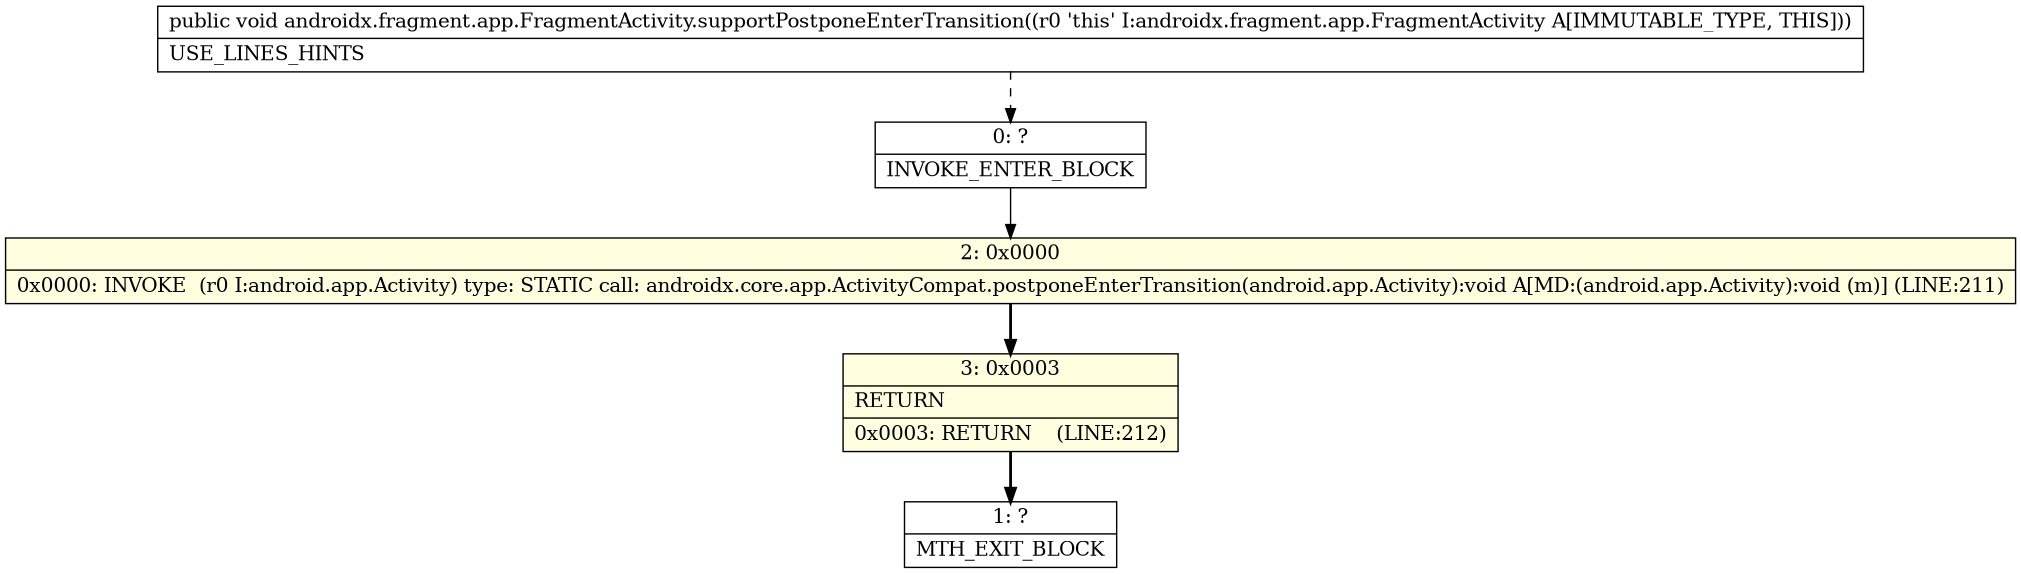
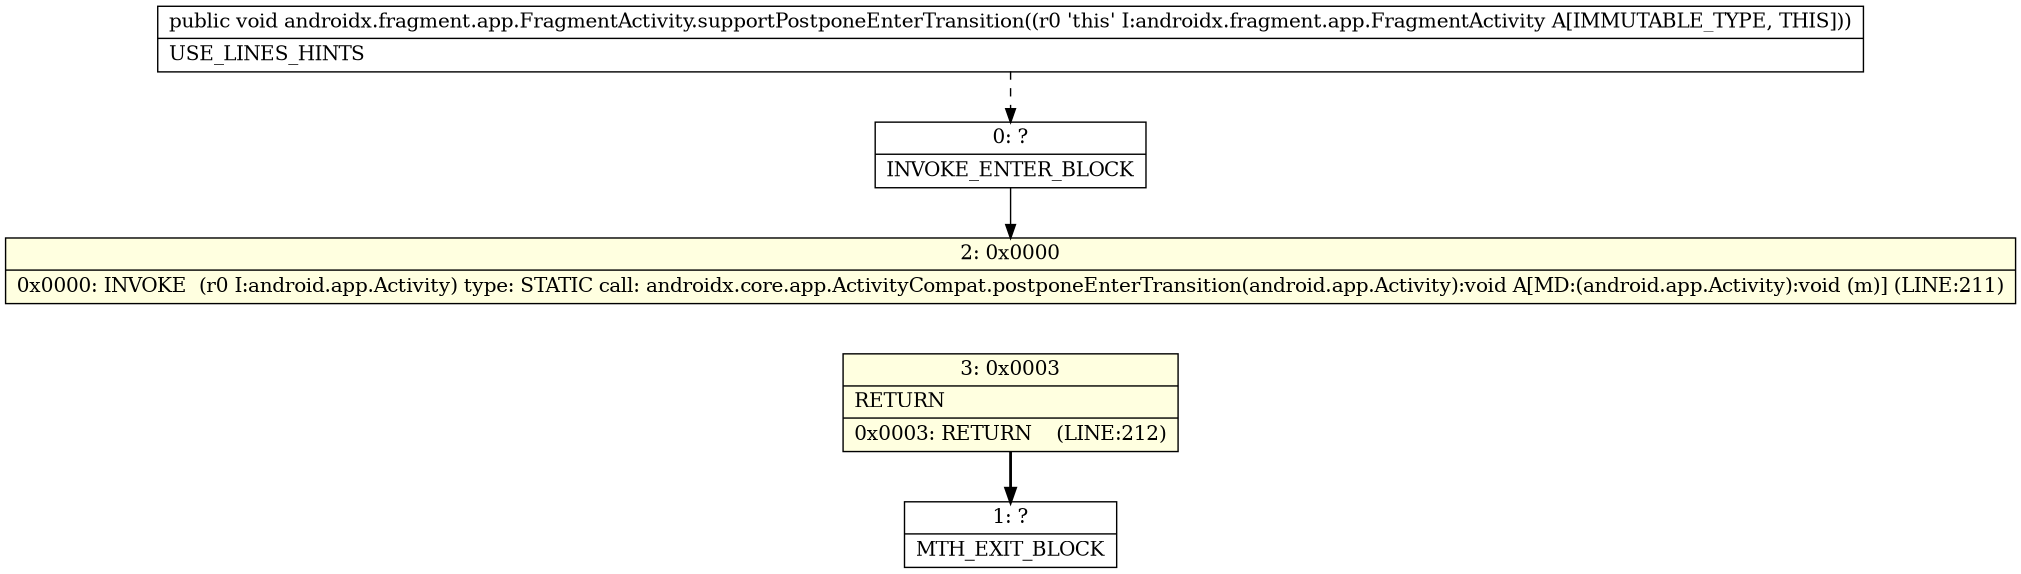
edge "2: 0x0000" -> "3: 0x0003": removed
